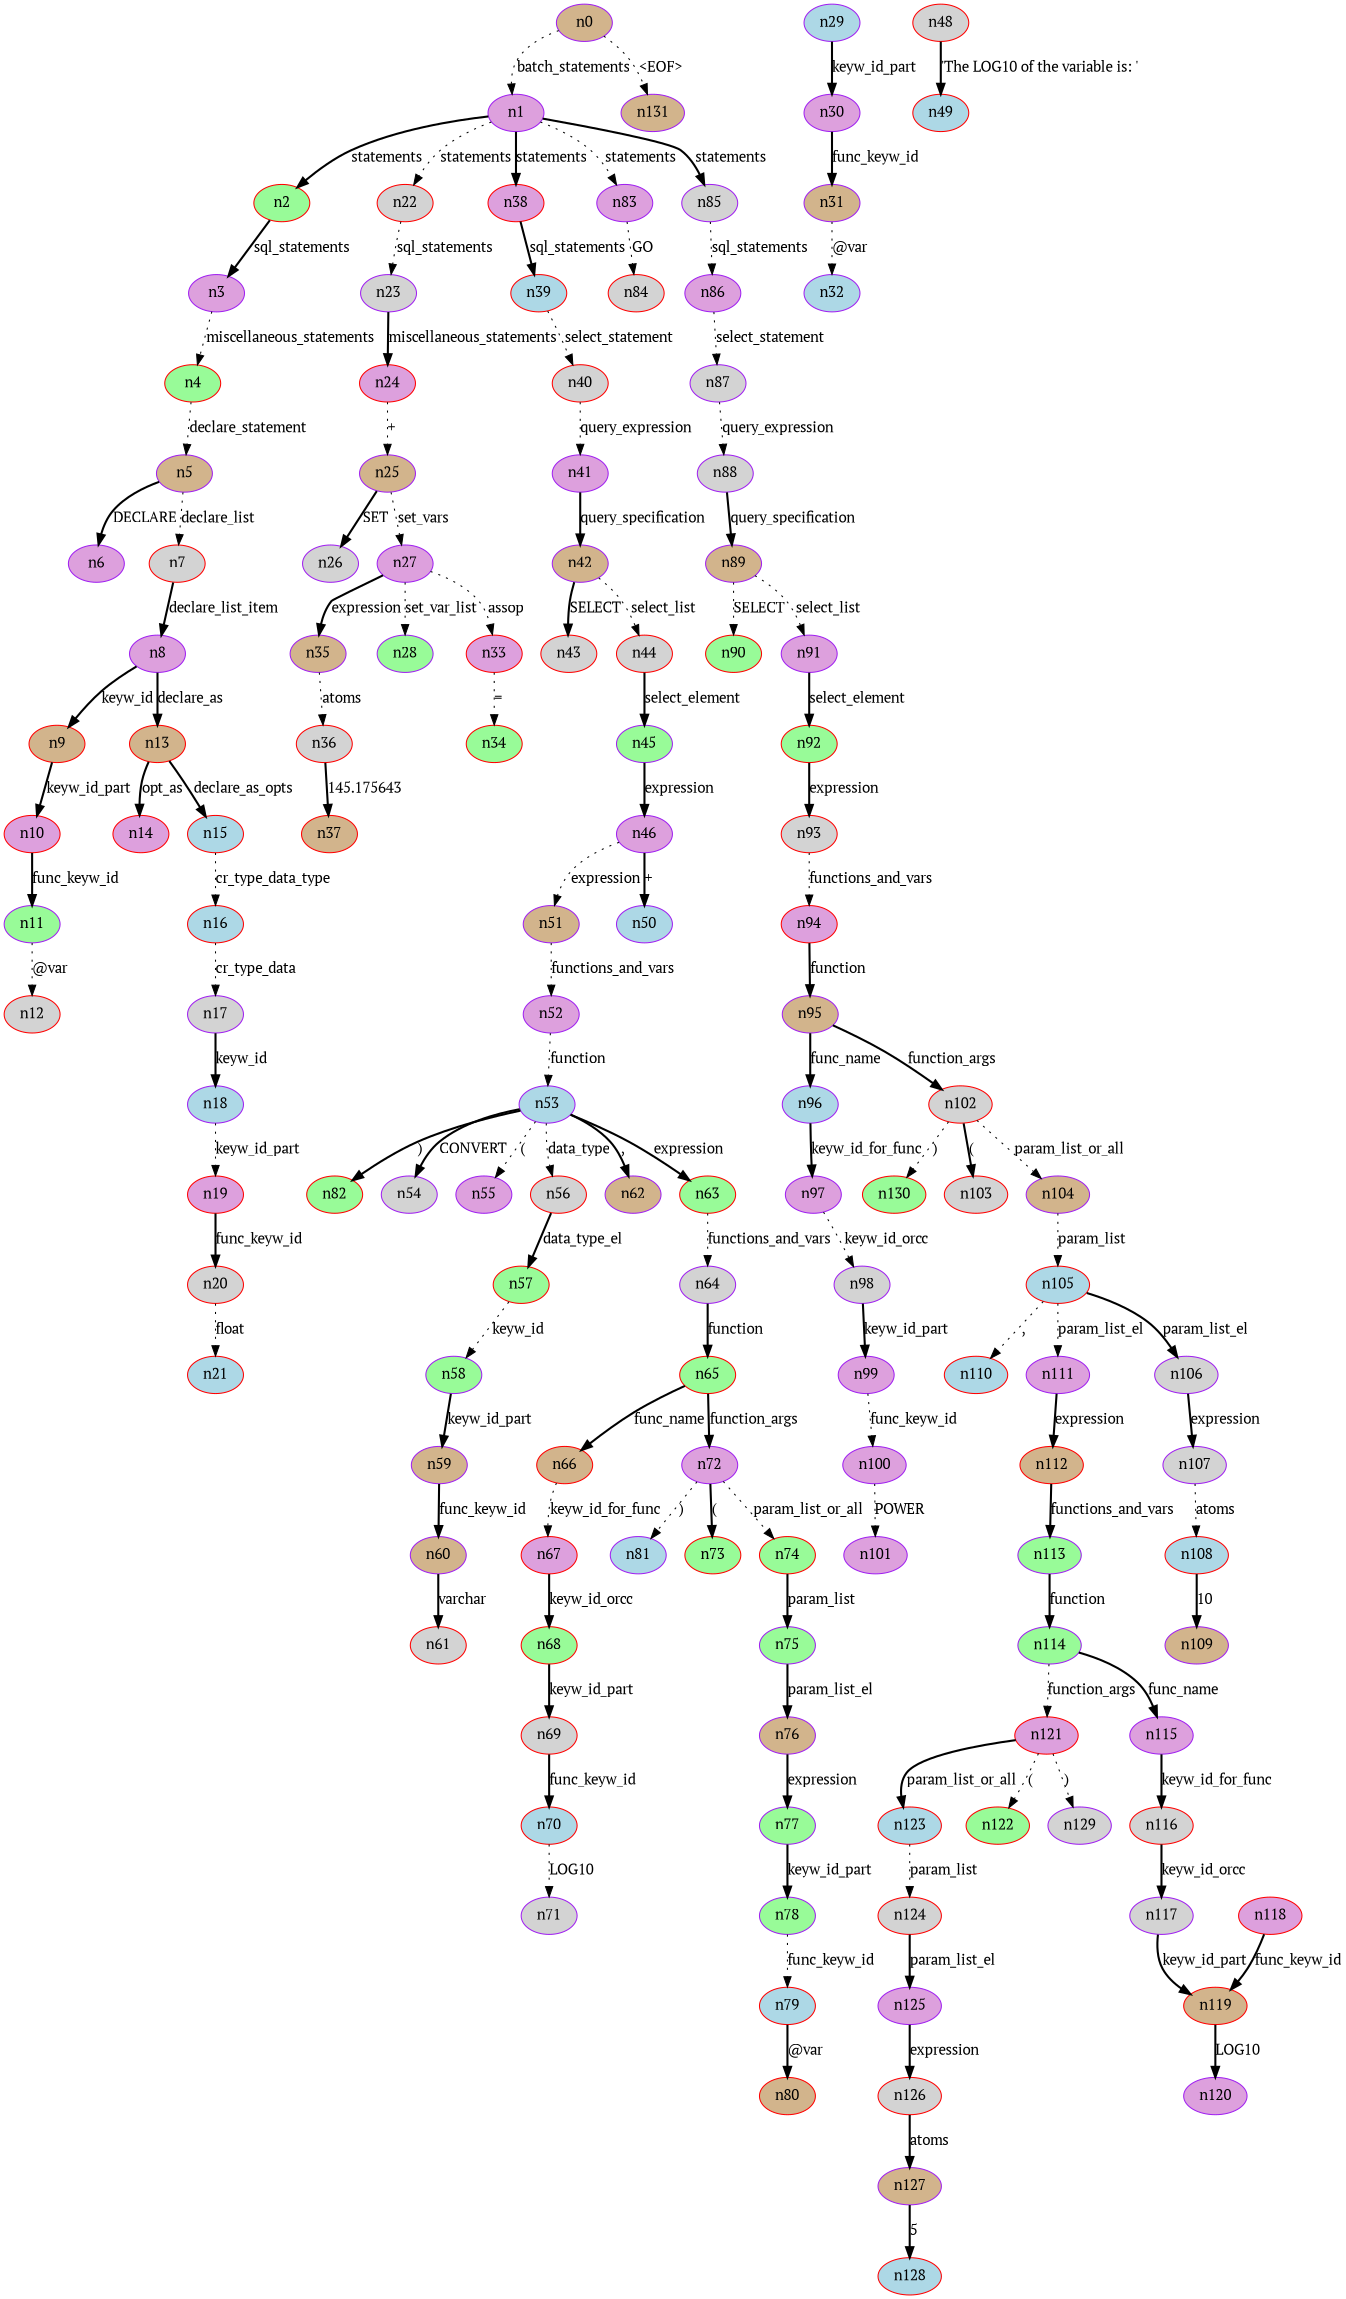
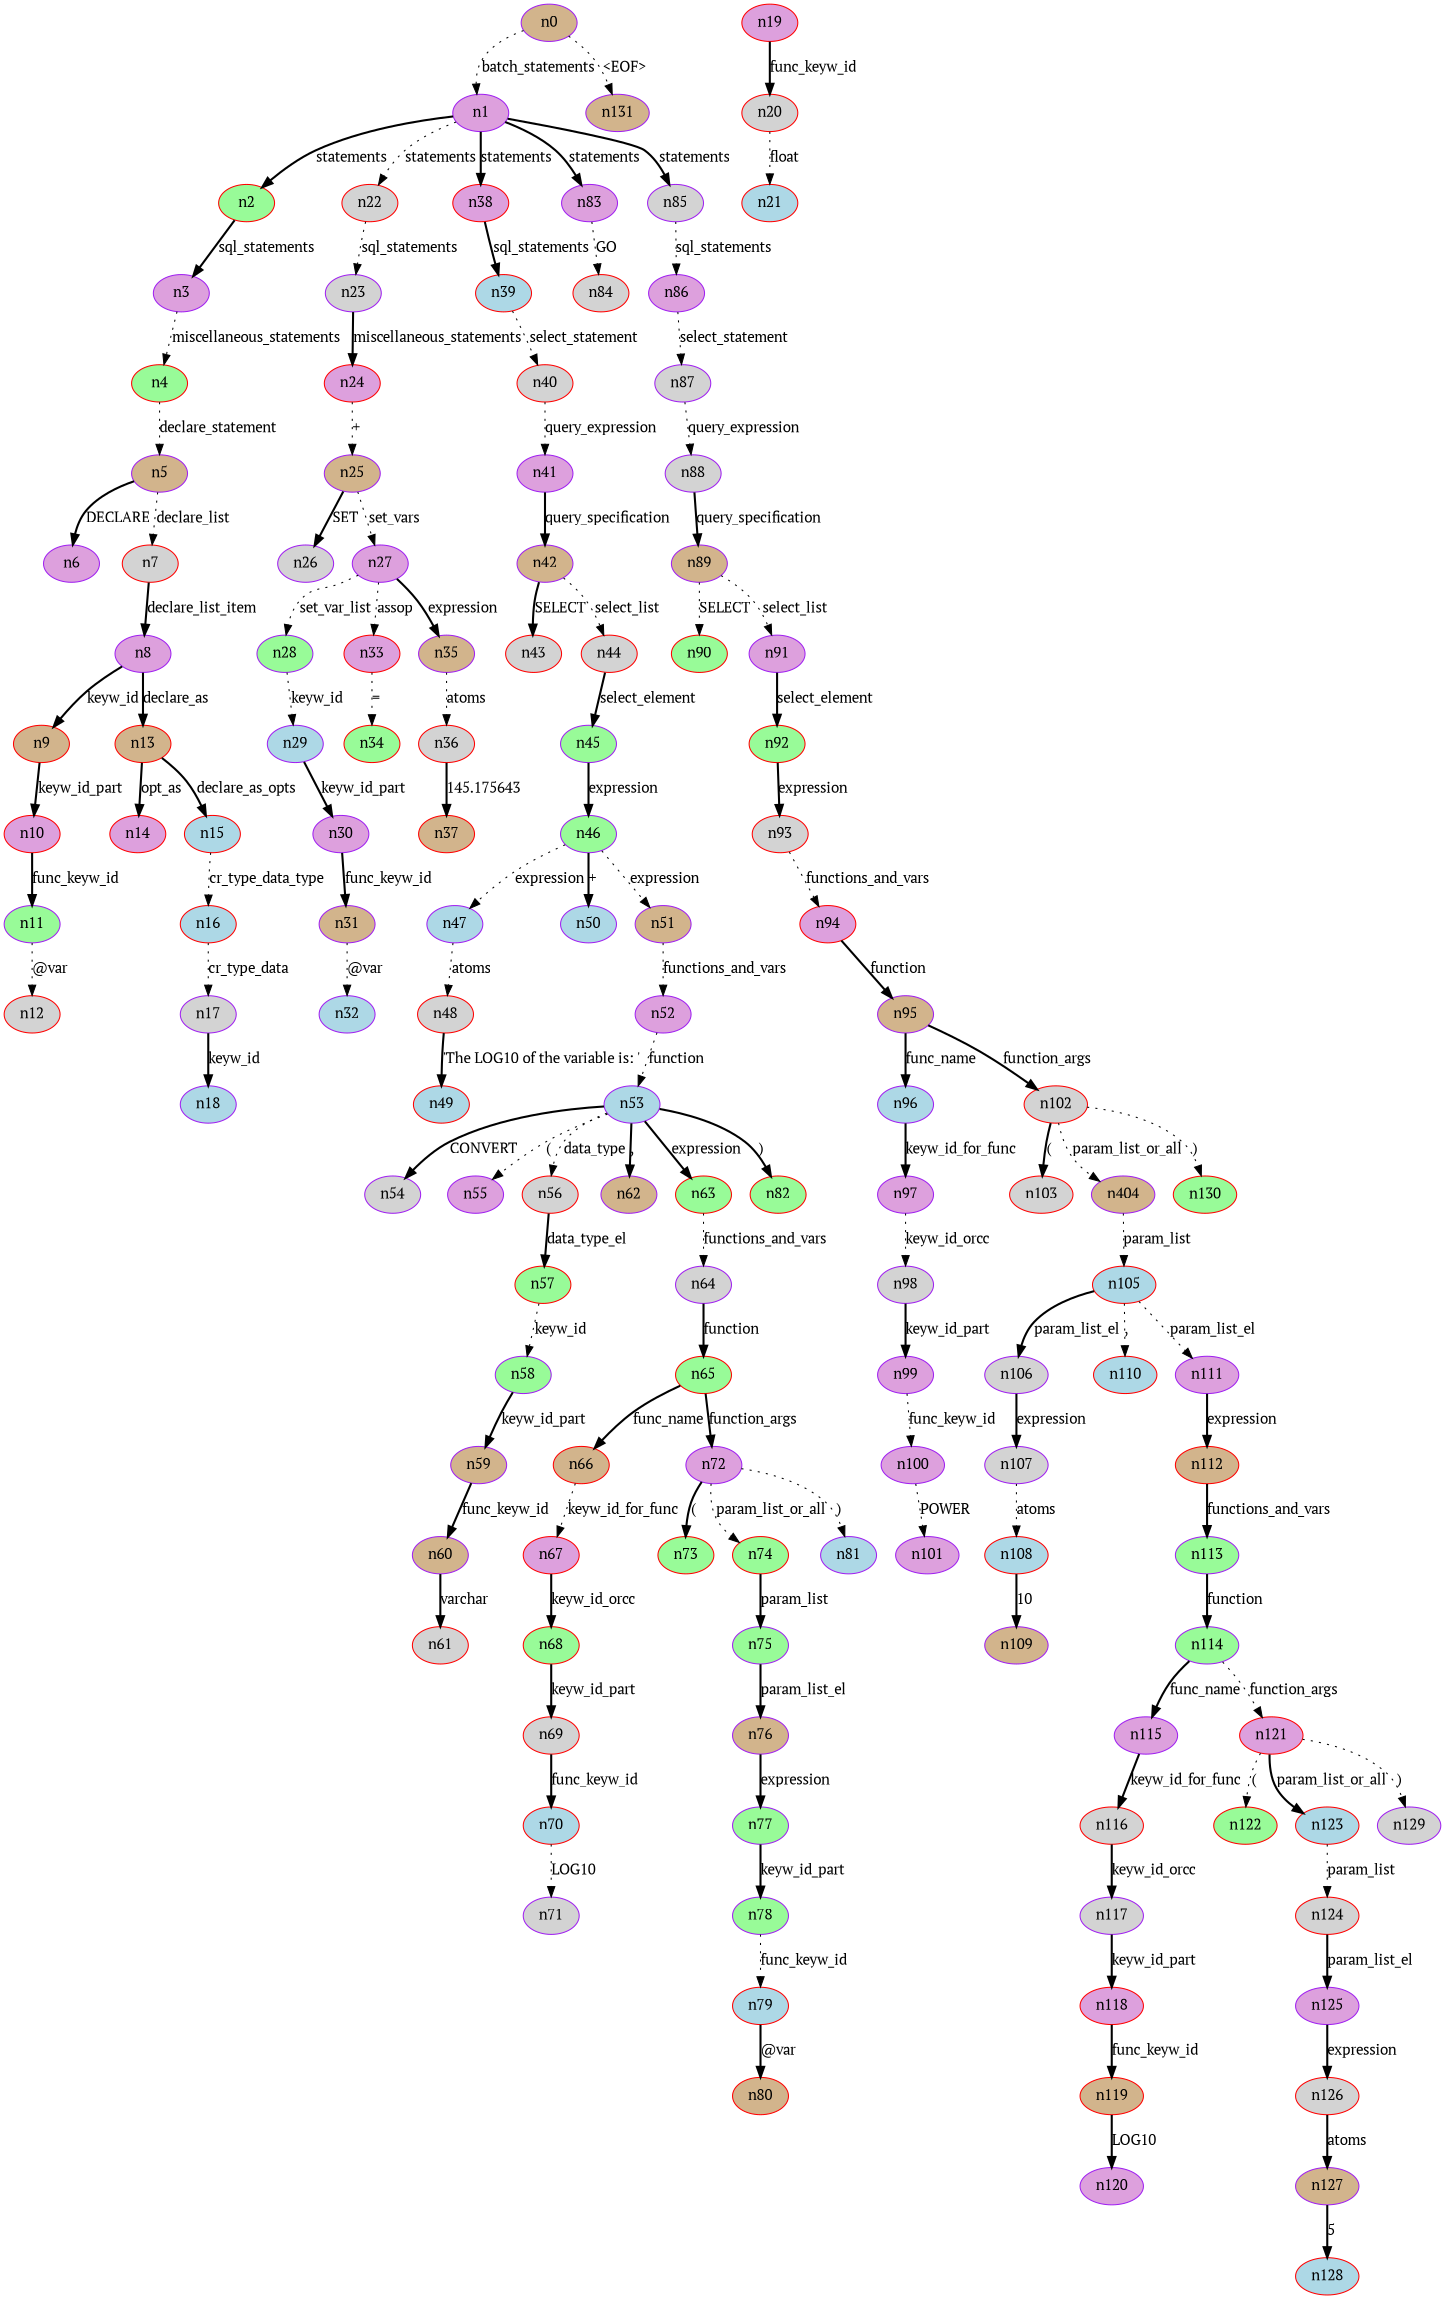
edge "n1" -> "n83": style dotted -> bold
edge "n28" -> "n29": added, label "keyw_id"
node "n46": fillcolor plum -> palegreen
node "n47": added
edge "n18" -> "n19": removed, label "keyw_id_part"
node "n104": label "n104" -> "n404"
edge "n117" -> "n119": now "n117" -> "n118"
